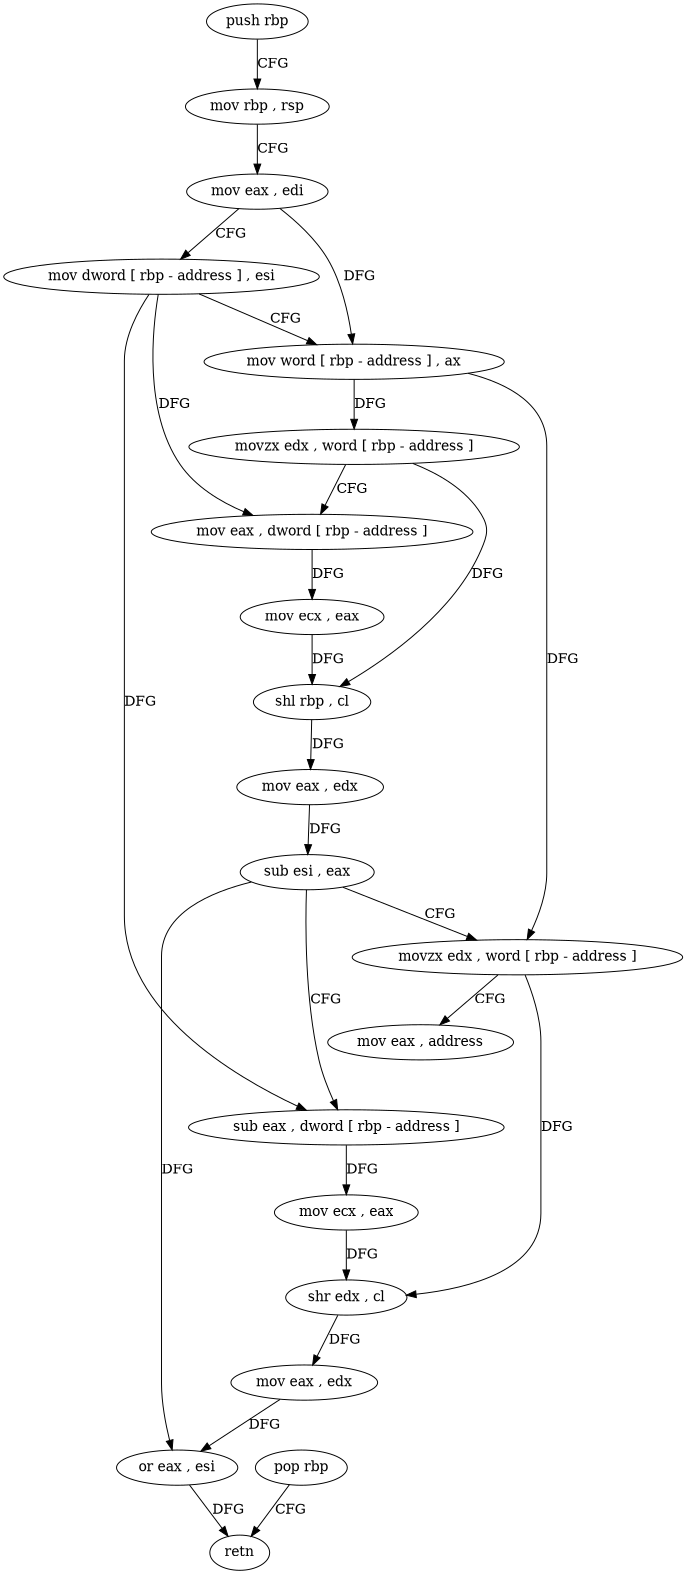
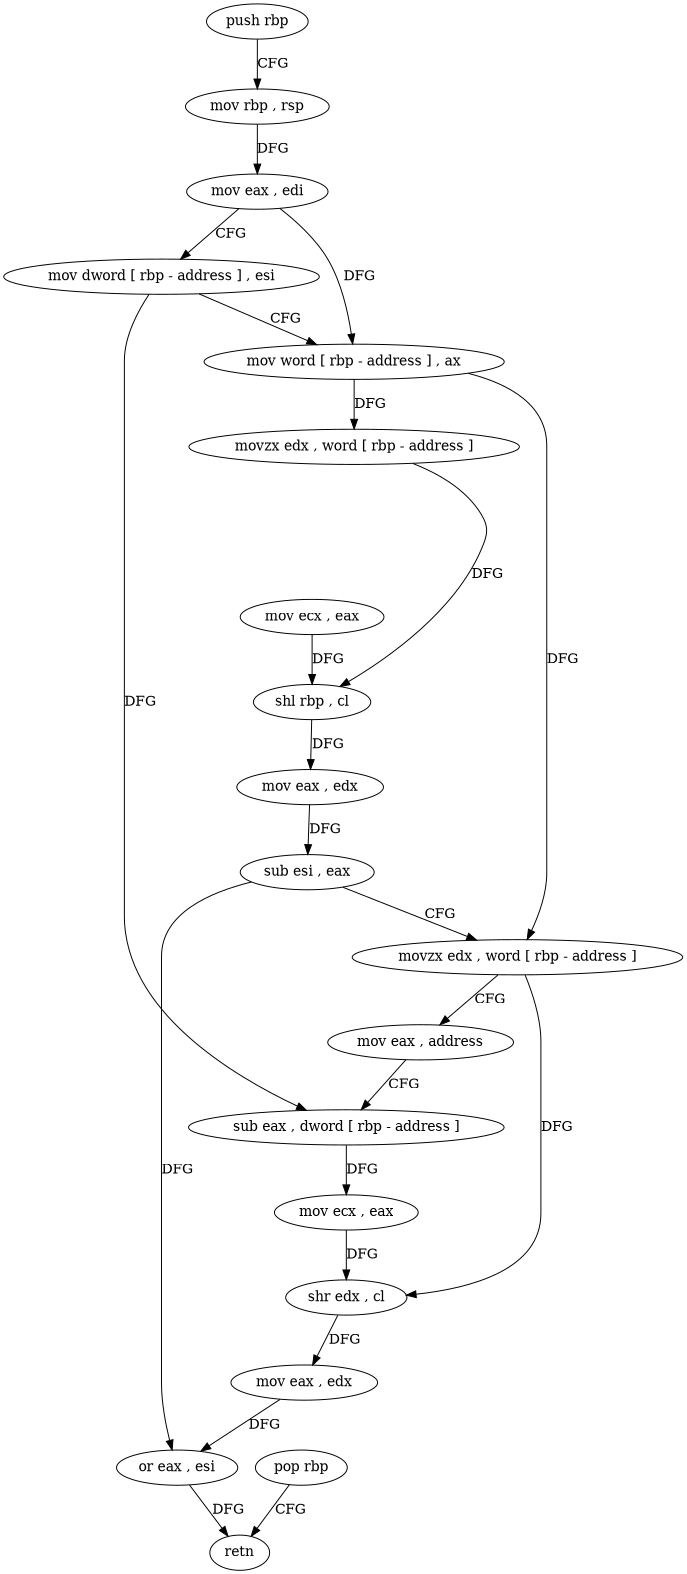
edge "mov rbp , rsp" -> "mov eax , edi": label "CFG" -> "DFG"
node "mov eax , dword [ rbp - address ]": removed
edge "sub esi , eax" -> "sub eax , dword [ rbp - address ]": now "mov eax , address" -> "sub eax , dword [ rbp - address ]"
